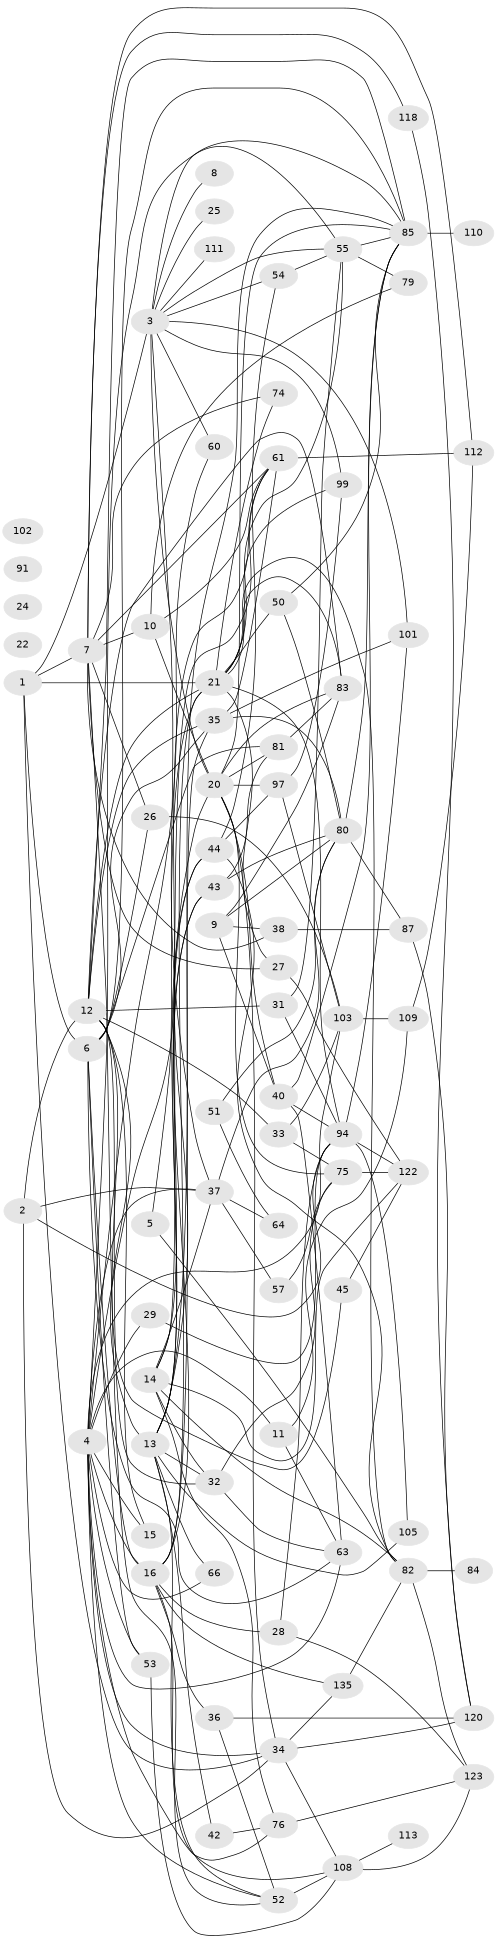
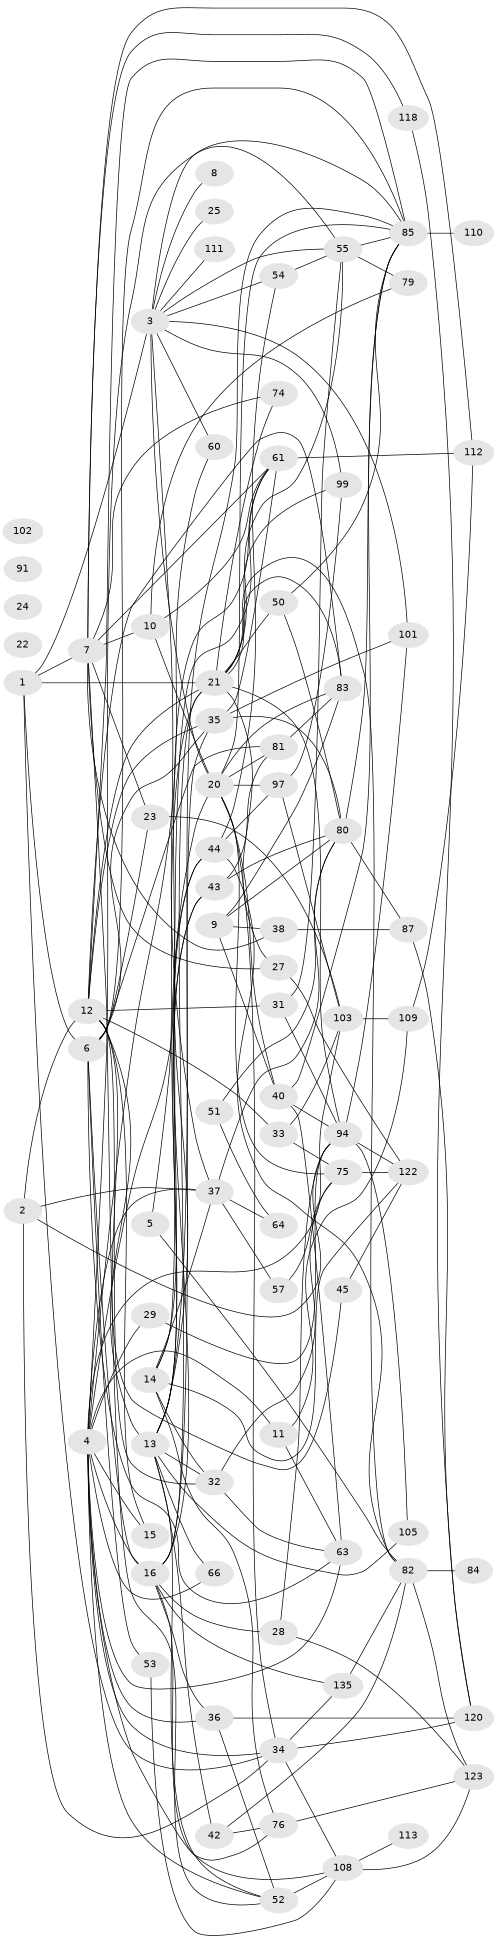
node "26": label "26" -> "23"
edge "14" -- "82": now "42" -- "82"
edge "4" -- "53": now "4" -- "36"
